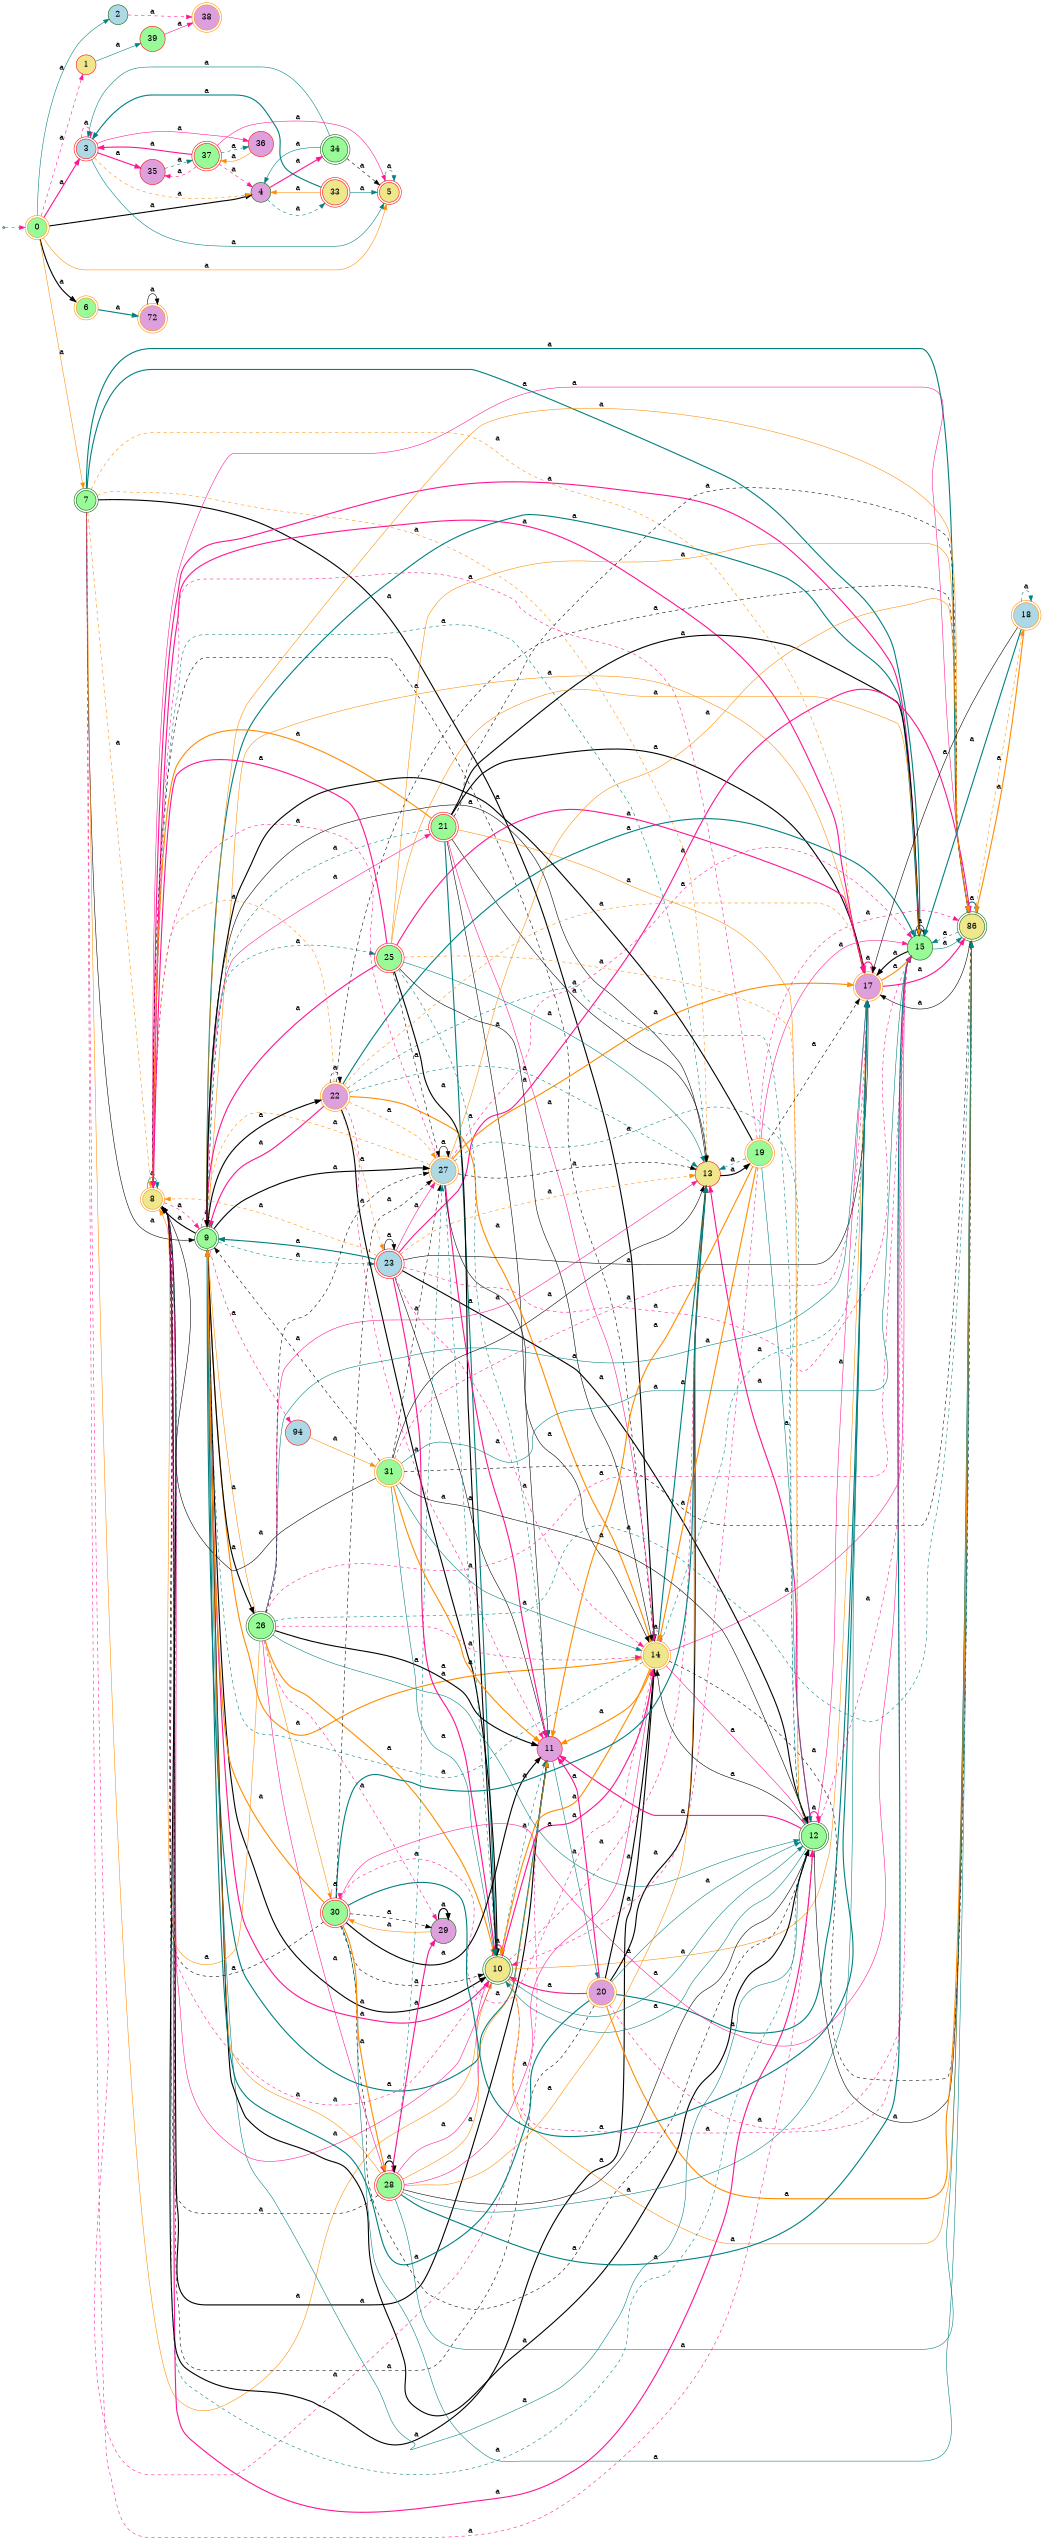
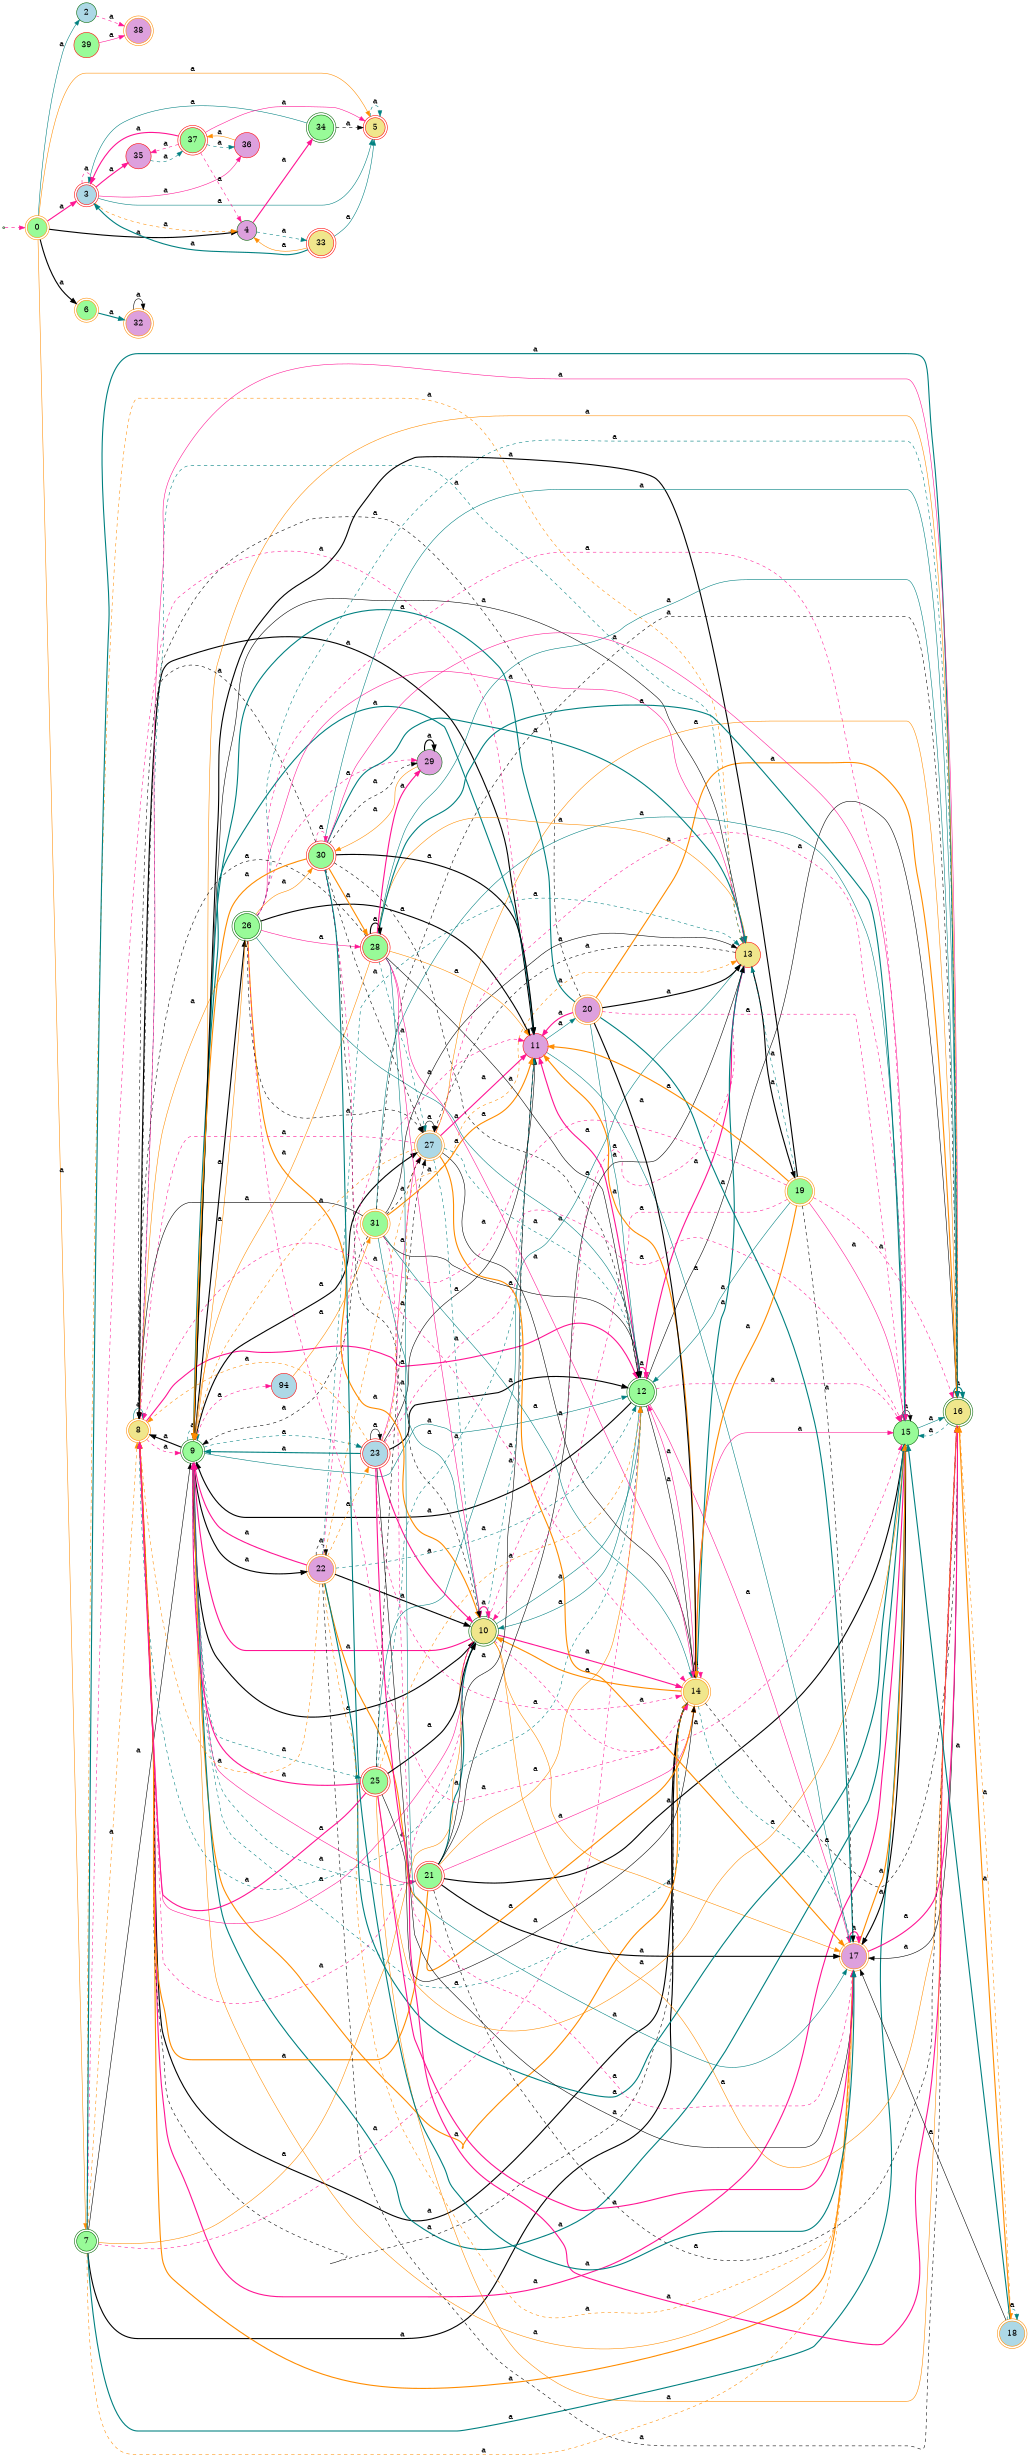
node "1": removed
edge "34" -> "4": removed, label "a"
node "72": label "72" -> "32"
edge "8" -> "17": color deeppink -> darkorange
node "86": label "86" -> "16"
edge "27" -> "13": reversed
edge "26" -> "17": now "11" -> "17"
edge "20" -> "10": removed, label "a"
